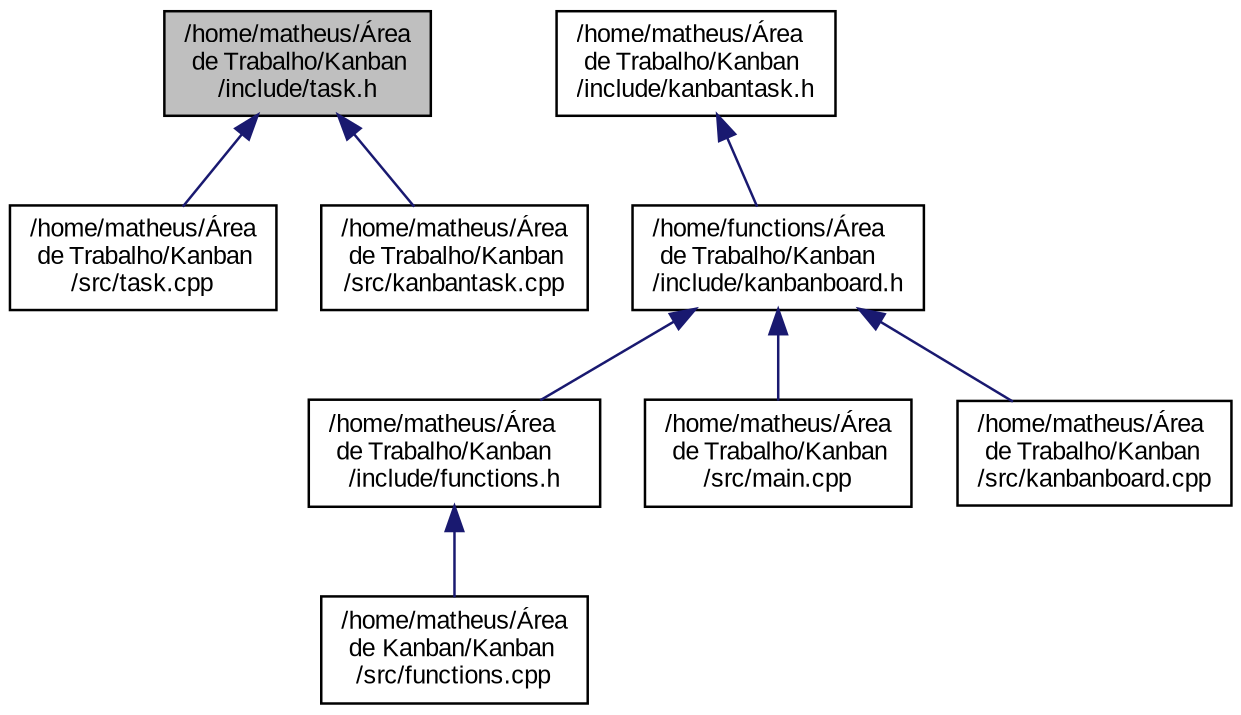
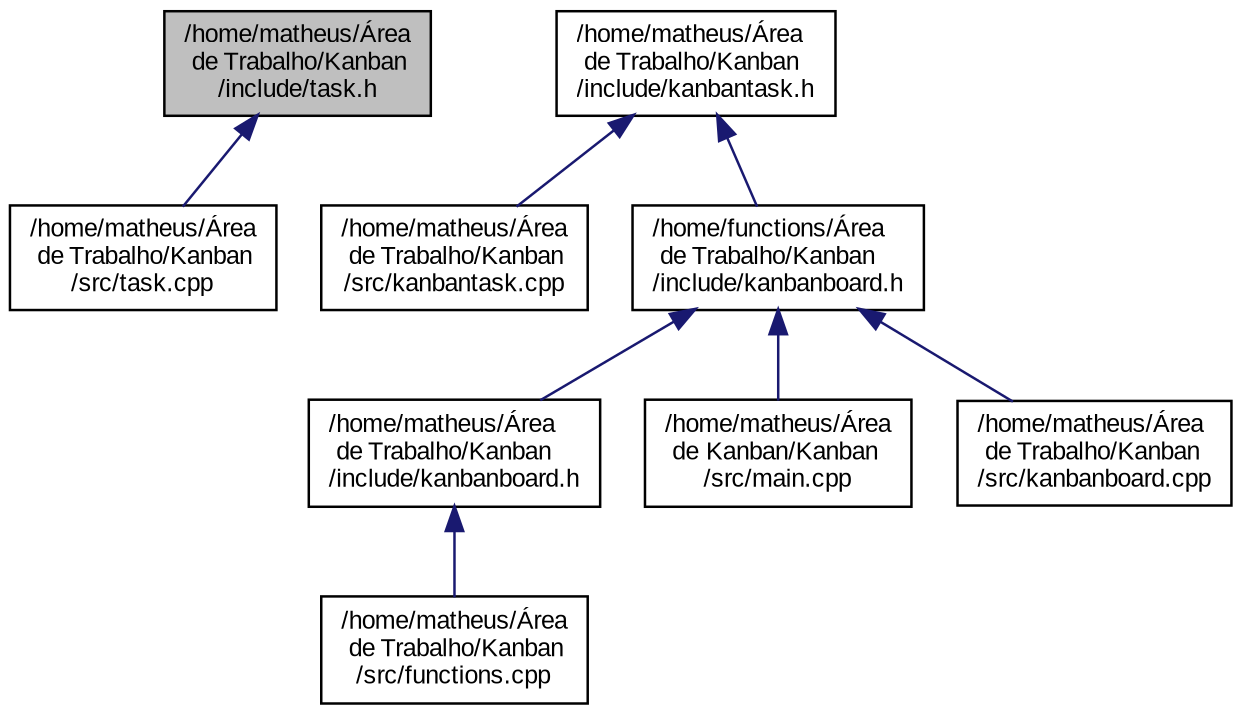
edge "/home/matheus/Área de Trabalho/Kanban /src/kanbantask.cpp" -> "/home/matheus/Área de Trabalho/Kanban /include/task.h": now "/home/matheus/Área de Trabalho/Kanban /src/kanbantask.cpp" -> "/home/matheus/Área de Trabalho/Kanban /include/kanbantask.h"
node "/home/matheus/Área de Trabalho/Kanban /include/functions.h": label "/home/matheus/Área de Trabalho/Kanban /include/functions.h" -> "/home/matheus/Área de Trabalho/Kanban /include/kanbanboard.h"
node "/home/matheus/Área de Trabalho/Kanban /src/main.cpp": label "/home/matheus/Área de Trabalho/Kanban /src/main.cpp" -> "/home/matheus/Área de Kanban/Kanban /src/main.cpp"
node "/home/matheus/Área de Kanban/Kanban /src/functions.cpp": label "/home/matheus/Área de Kanban/Kanban /src/functions.cpp" -> "/home/matheus/Área de Trabalho/Kanban /src/functions.cpp"
